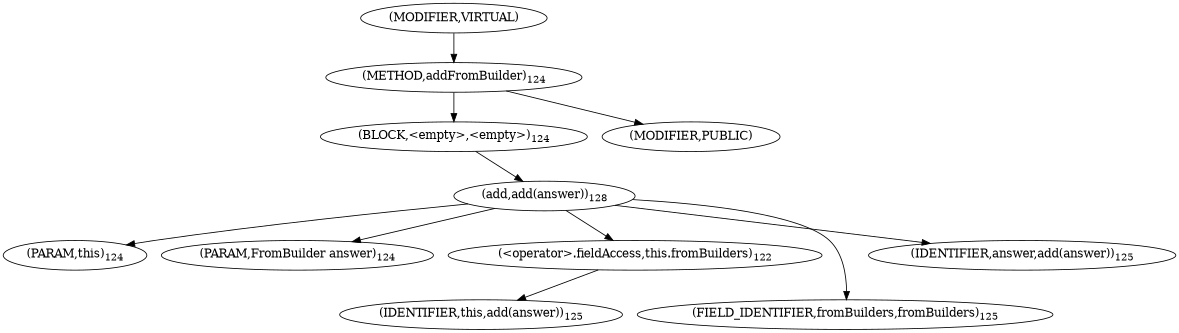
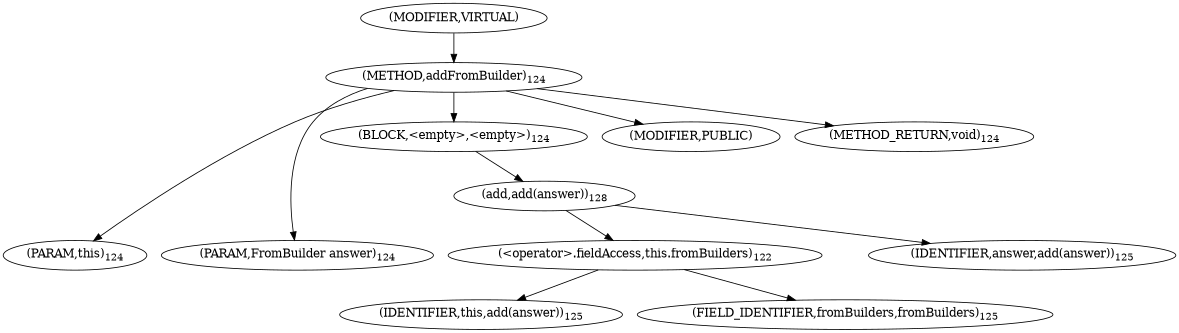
node "(METHOD_RETURN,void)": added
edge "(add,add(answer))" -> "(FIELD_IDENTIFIER,fromBuilders,fromBuilders)": now "(<operator>.fieldAccess,this.fromBuilders)" -> "(FIELD_IDENTIFIER,fromBuilders,fromBuilders)"
edge "(add,add(answer))" -> "(PARAM,this)": now "(METHOD,addFromBuilder)" -> "(PARAM,this)"
edge "(add,add(answer))" -> "(PARAM,FromBuilder answer)": now "(METHOD,addFromBuilder)" -> "(PARAM,FromBuilder answer)"
